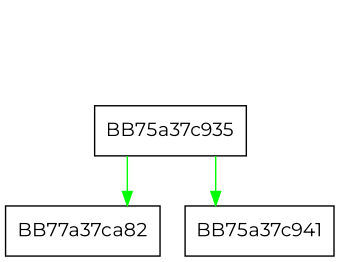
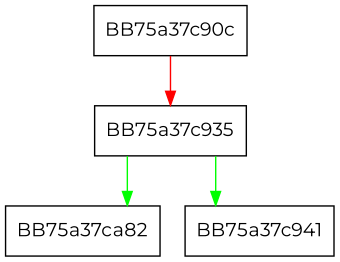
node "BB75a37c90c": added
node "BB77a37ca82": label "BB77a37ca82" -> "BB75a37ca82"
